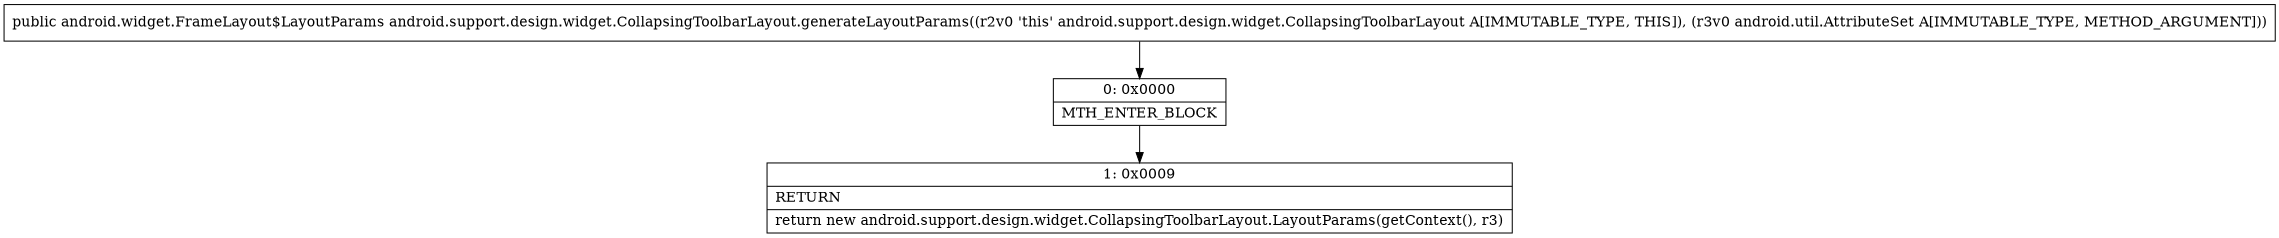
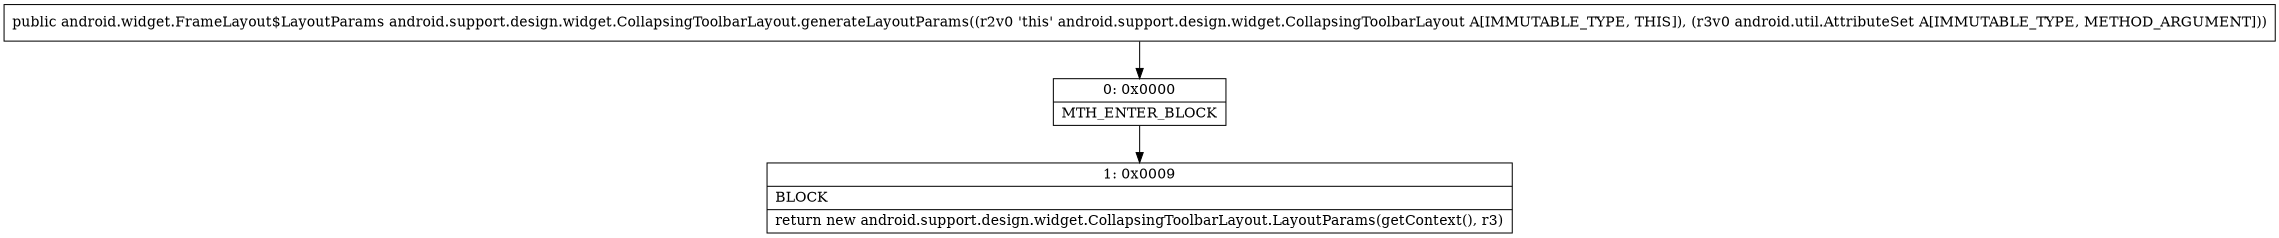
node "1: 0x0009": text "RETURN" -> "BLOCK"
